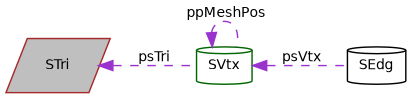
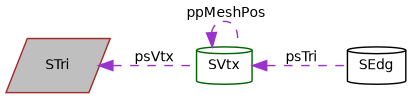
edge "SVtx" -> "STri": label " psTri" -> " psVtx"
edge "SEdg" -> "SVtx": label " psVtx" -> " psTri"
